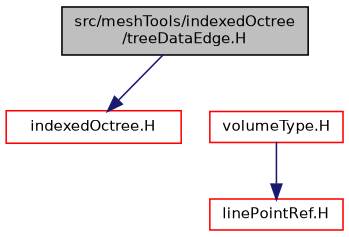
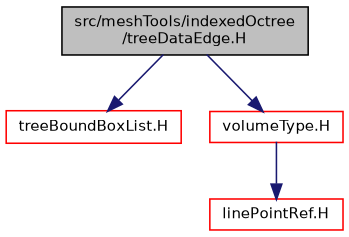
edge "src/meshTools/indexedOctree /treeDataEdge.H" -> "volumeType.H": added
node "indexedOctree.H": label "indexedOctree.H" -> "treeBoundBoxList.H"
